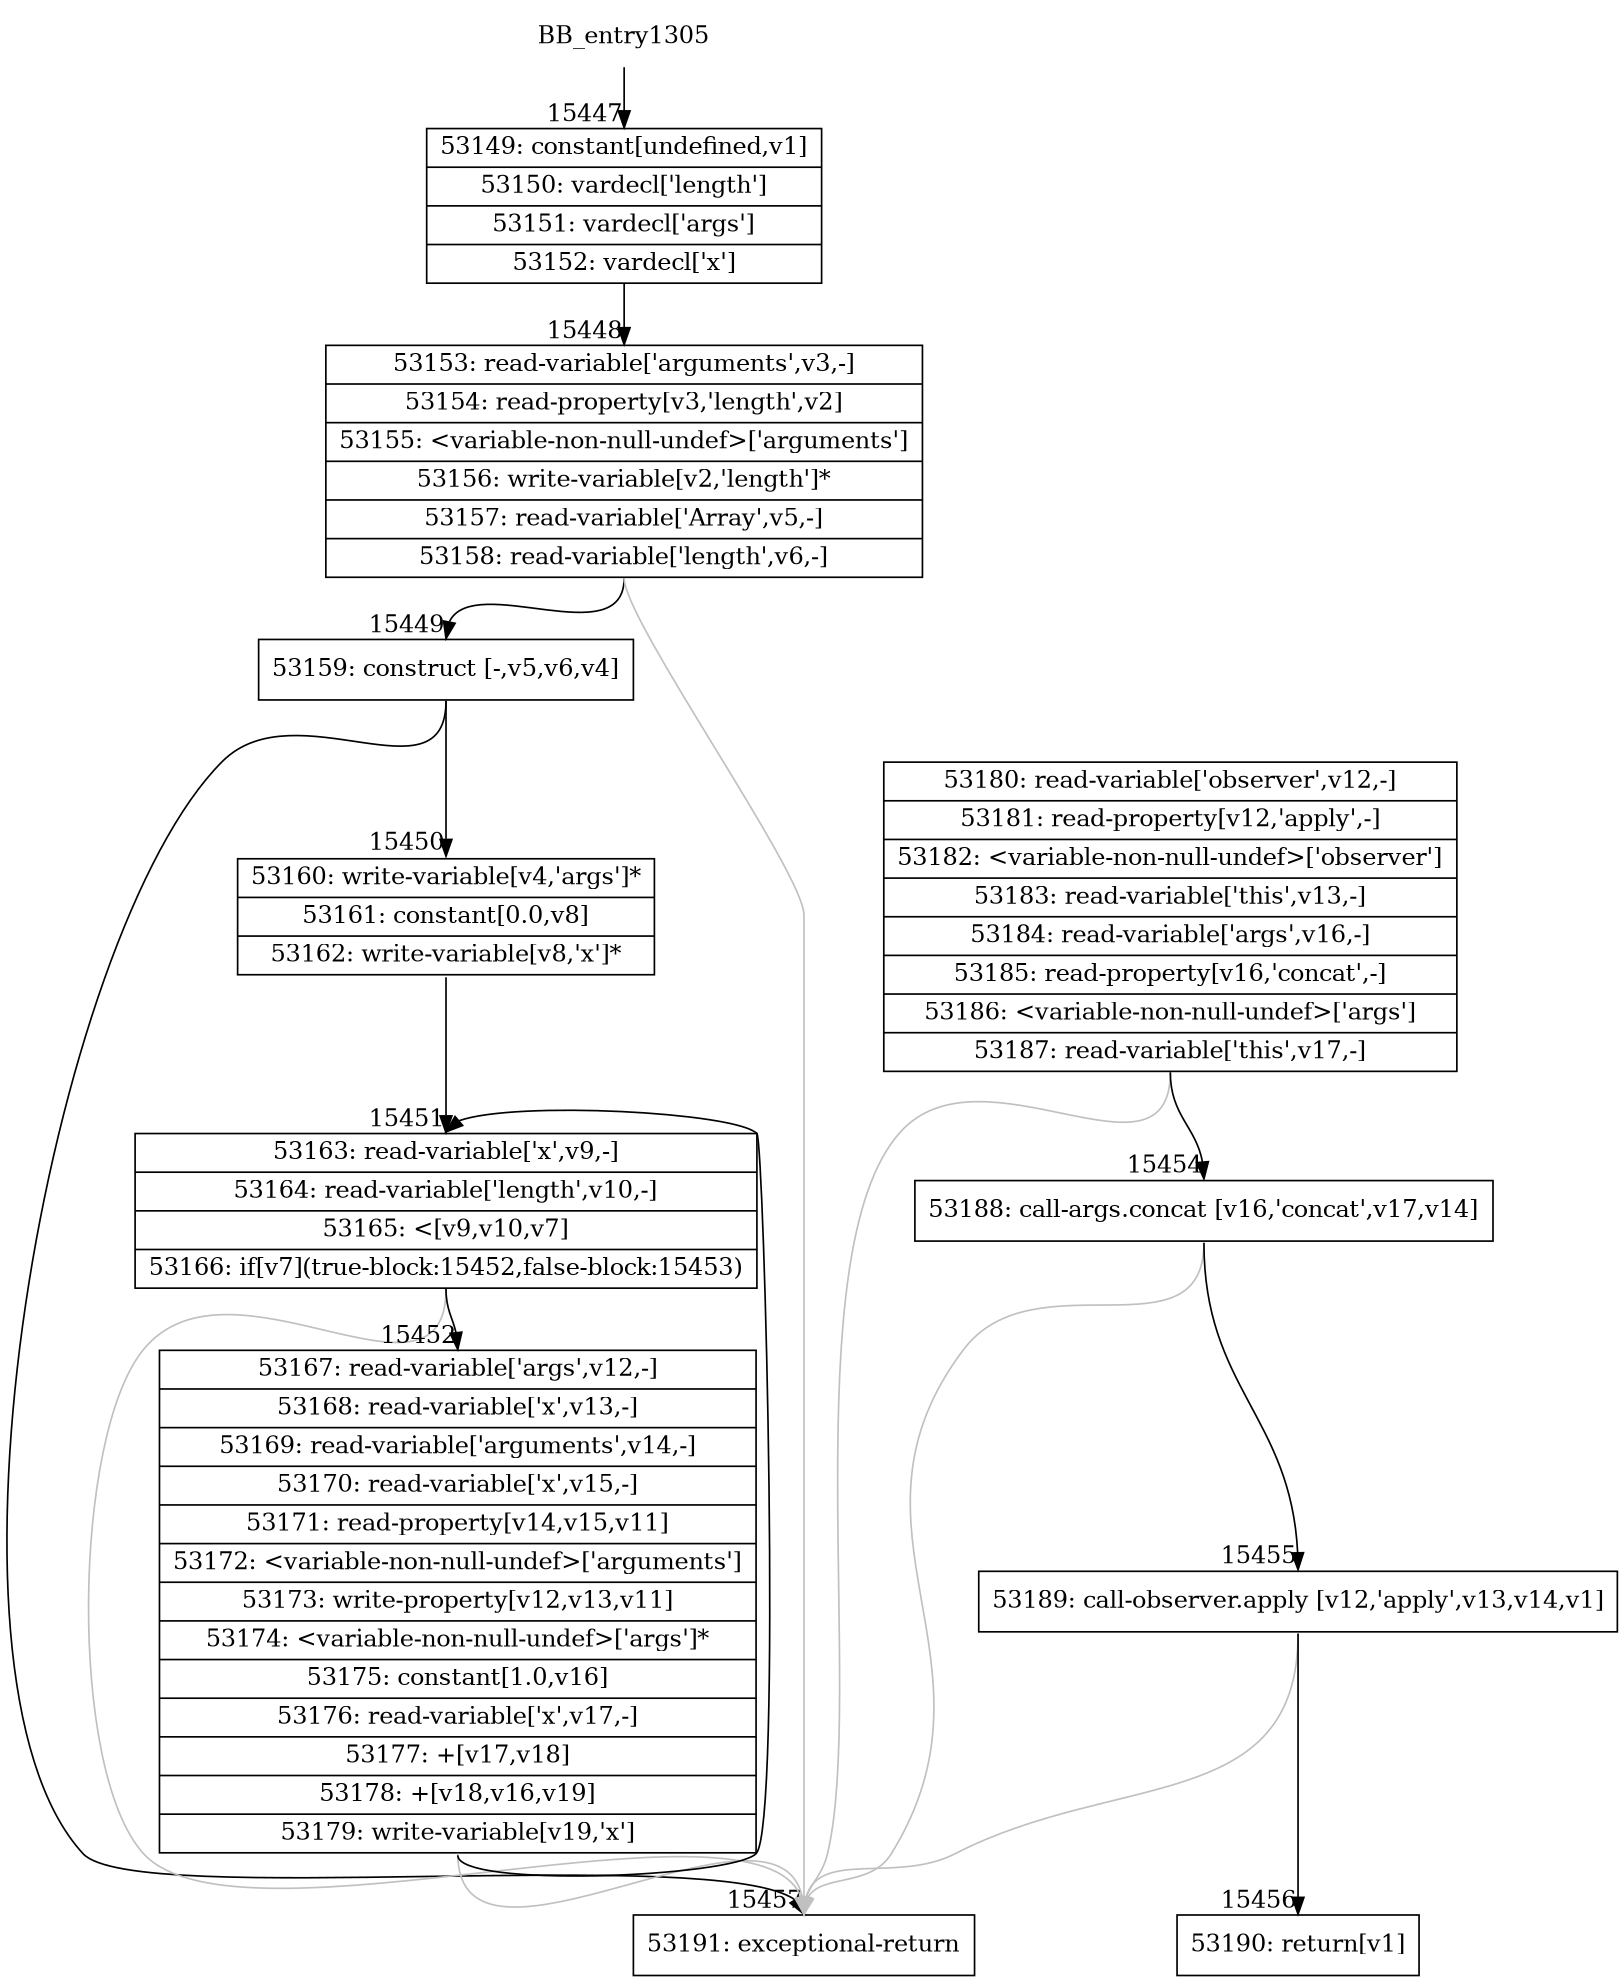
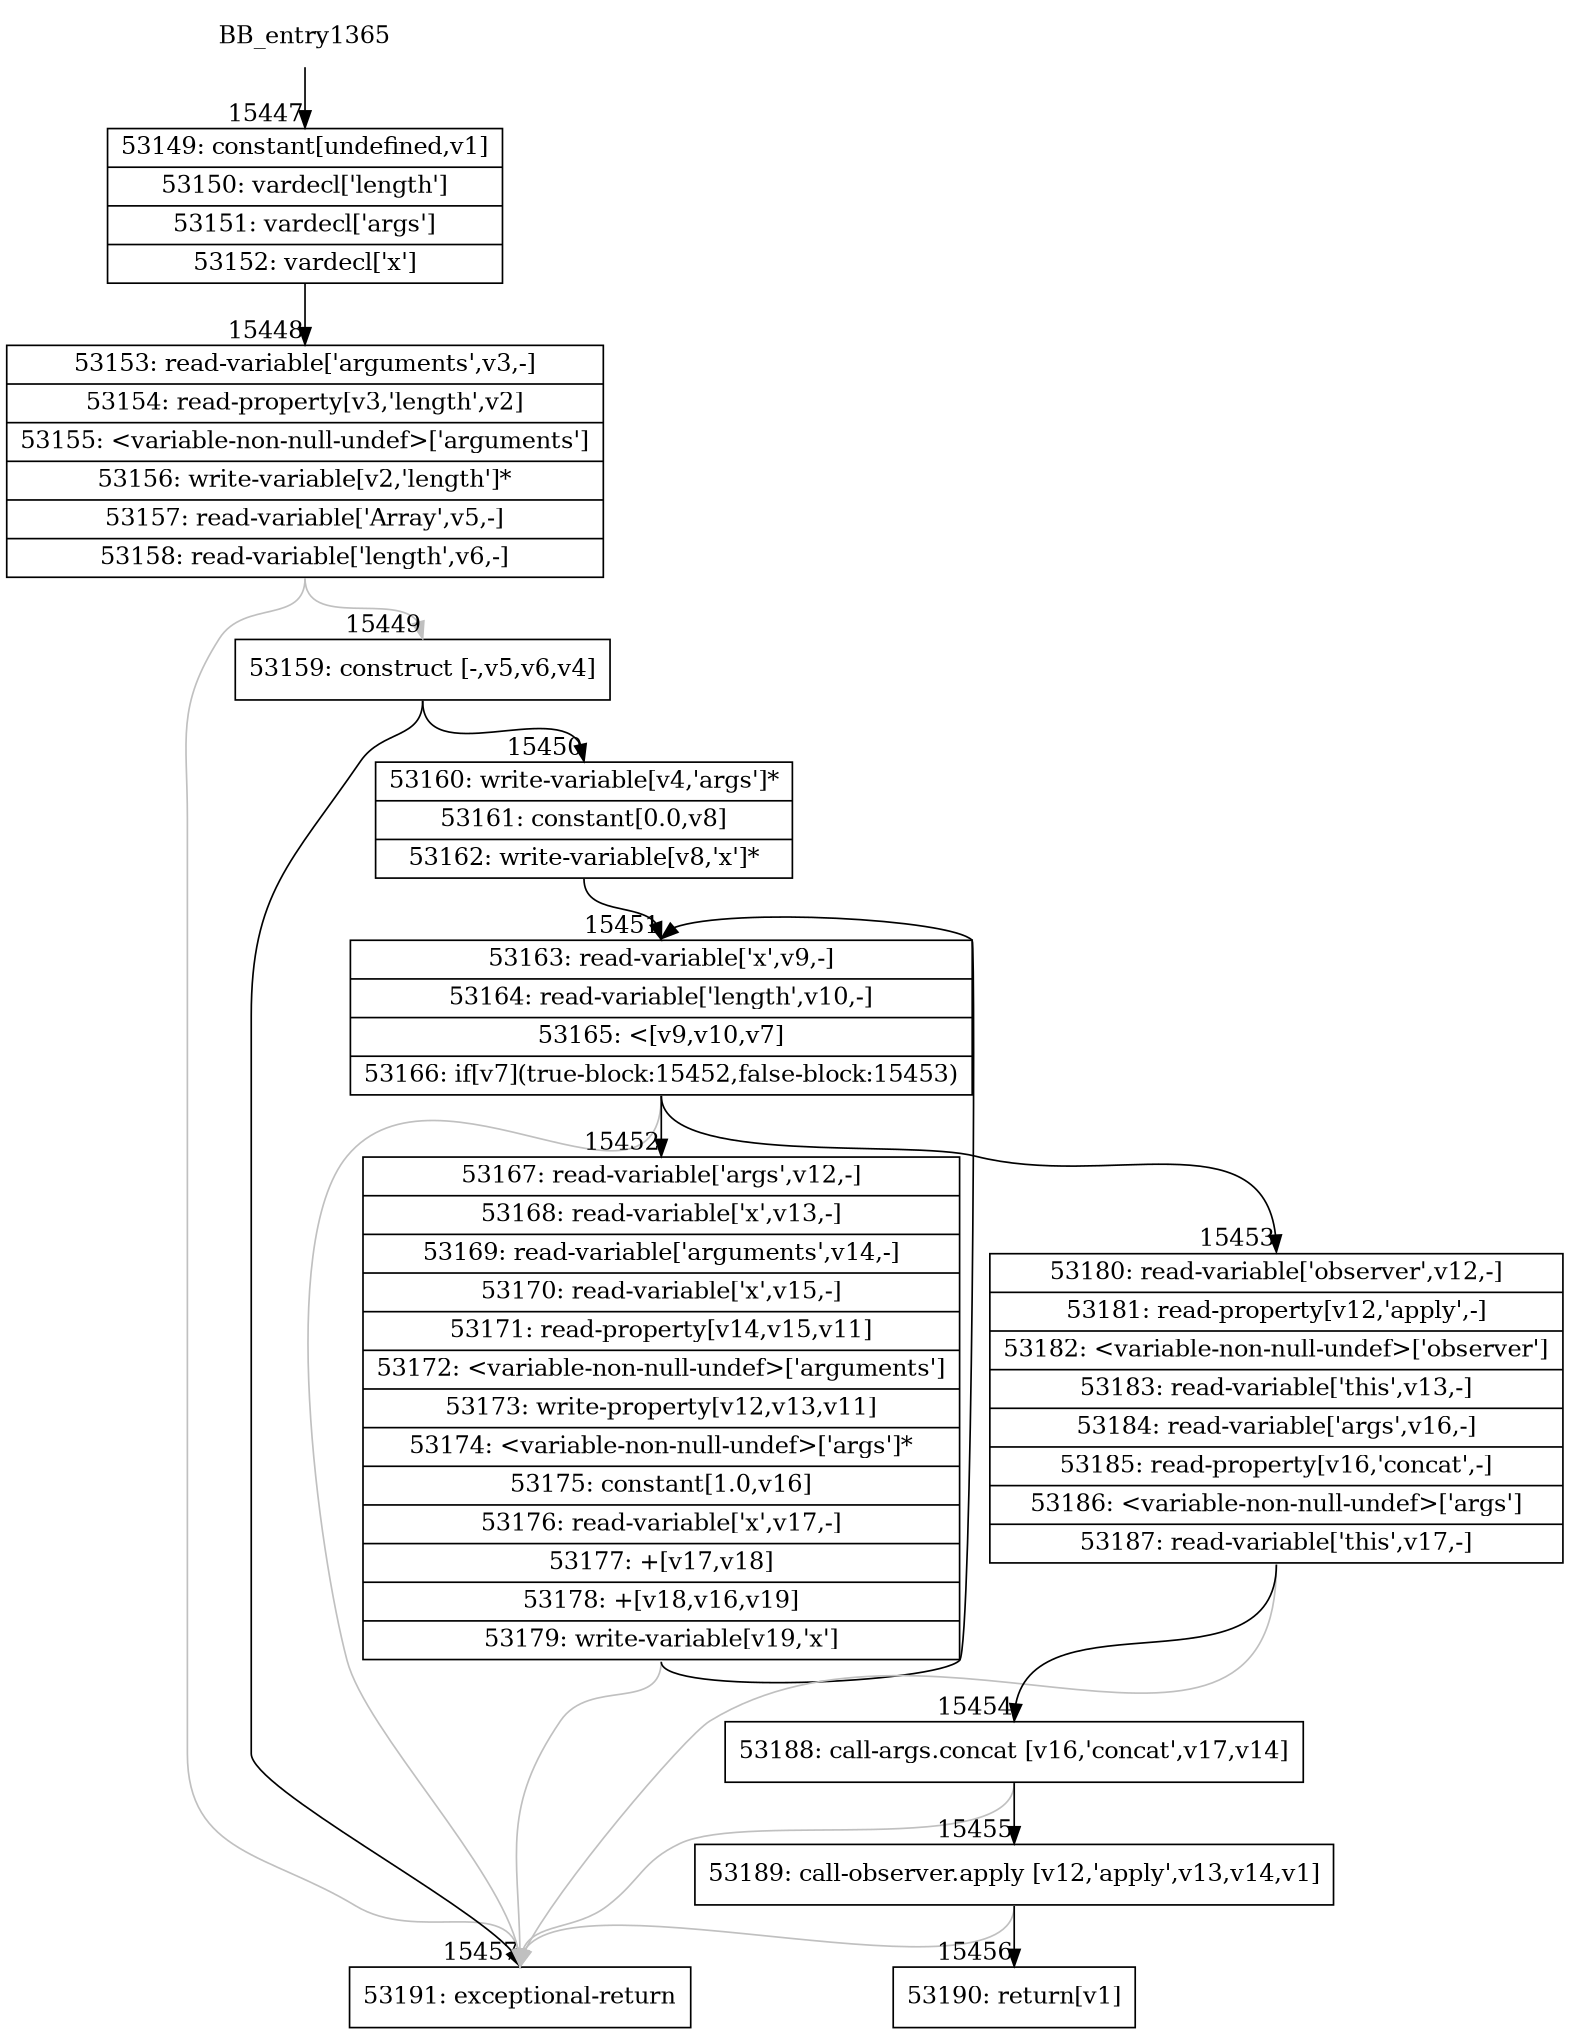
node "BB_entry1305": label "BB_entry1305" -> "BB_entry1365"
edge "53153: read-variable['arguments',v3,-]" -> "53159: construct [-,v5,v6,v4]": color black -> gray
edge "53163: read-variable['x',v9,-]" -> "53180: read-variable['observer',v12,-]": added
